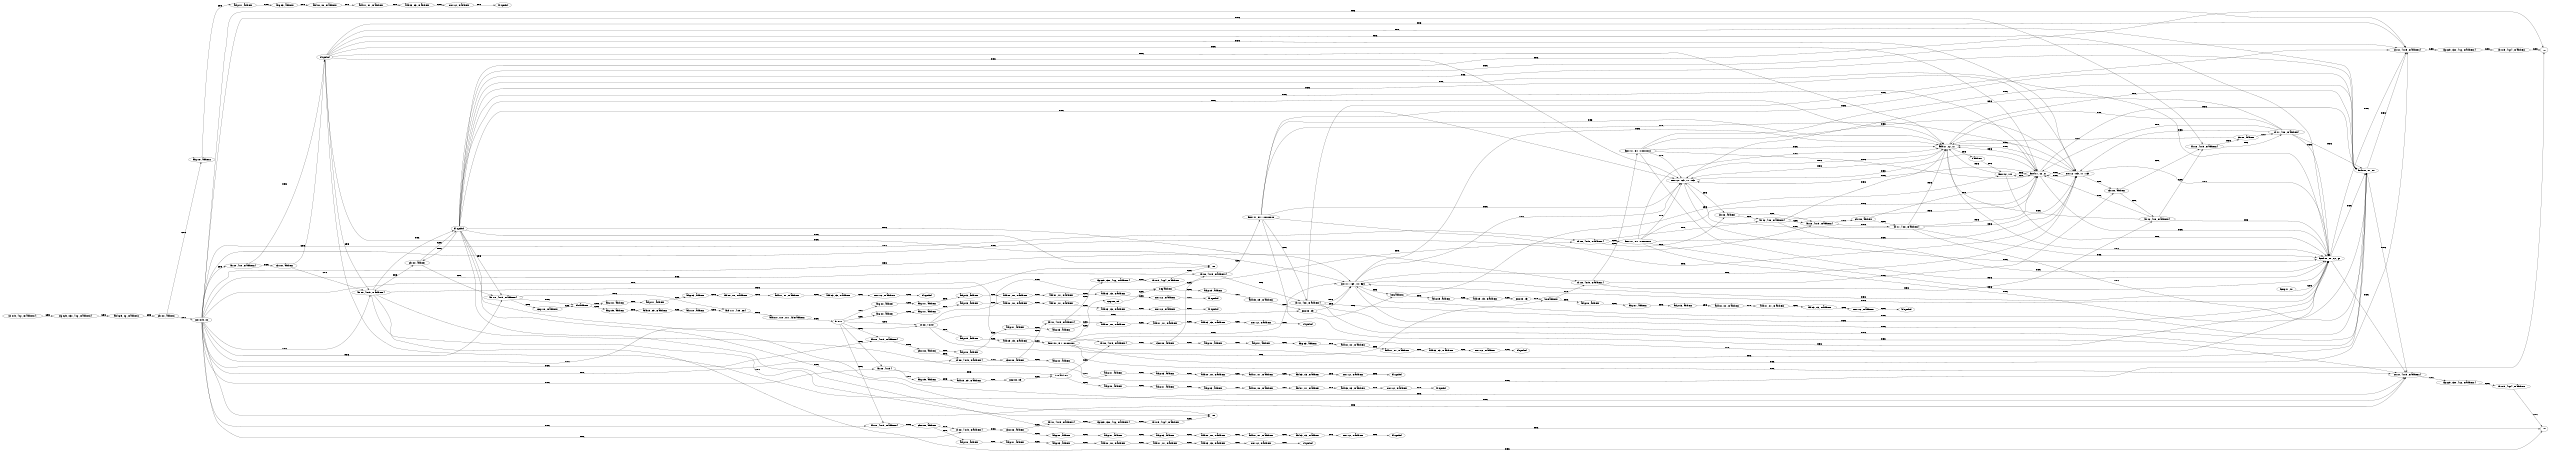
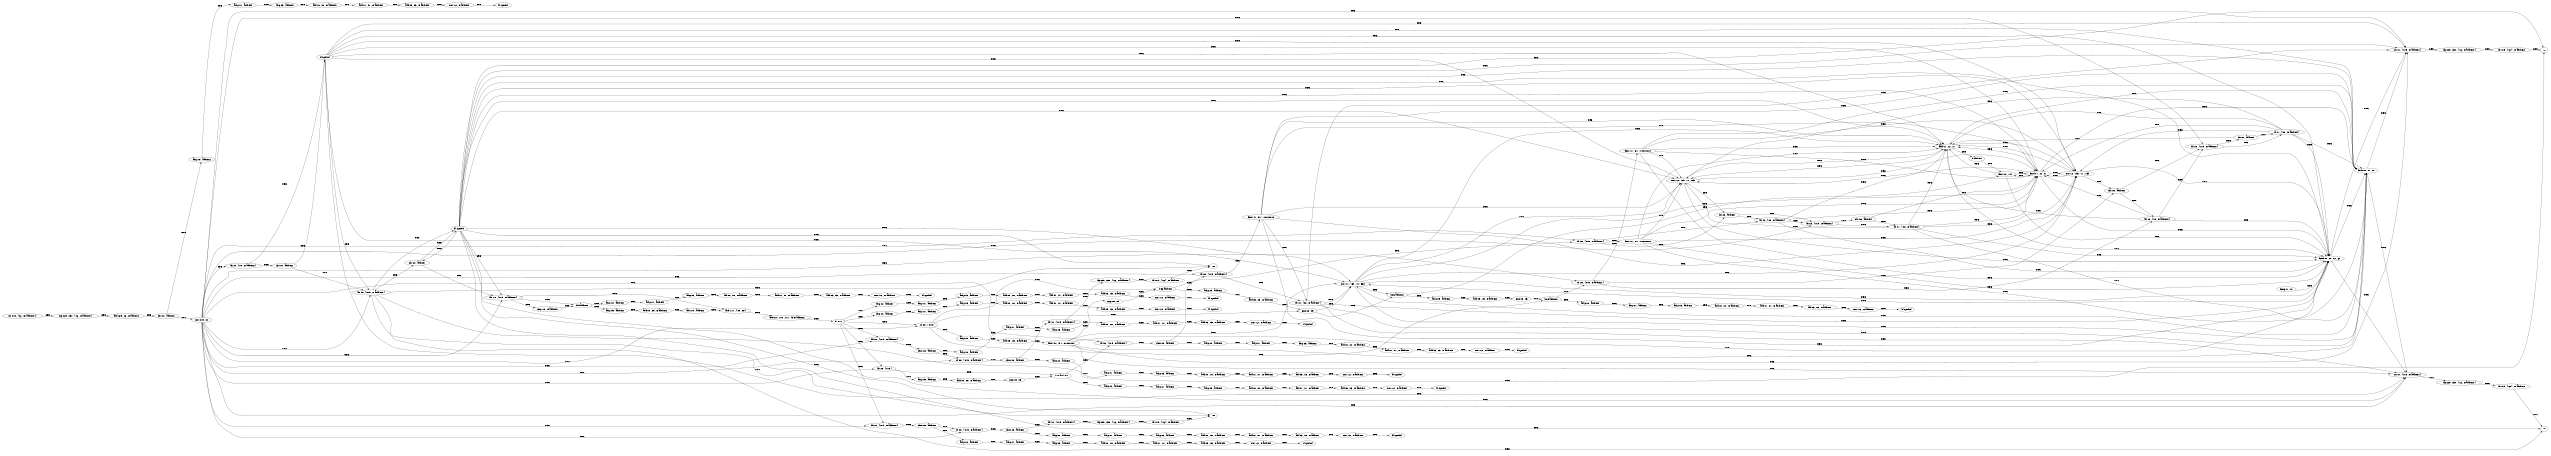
edge "mov v1 . 16b , v0 . 56b" -> "fmul s1 , s2 , s1": added, label "DFG"
